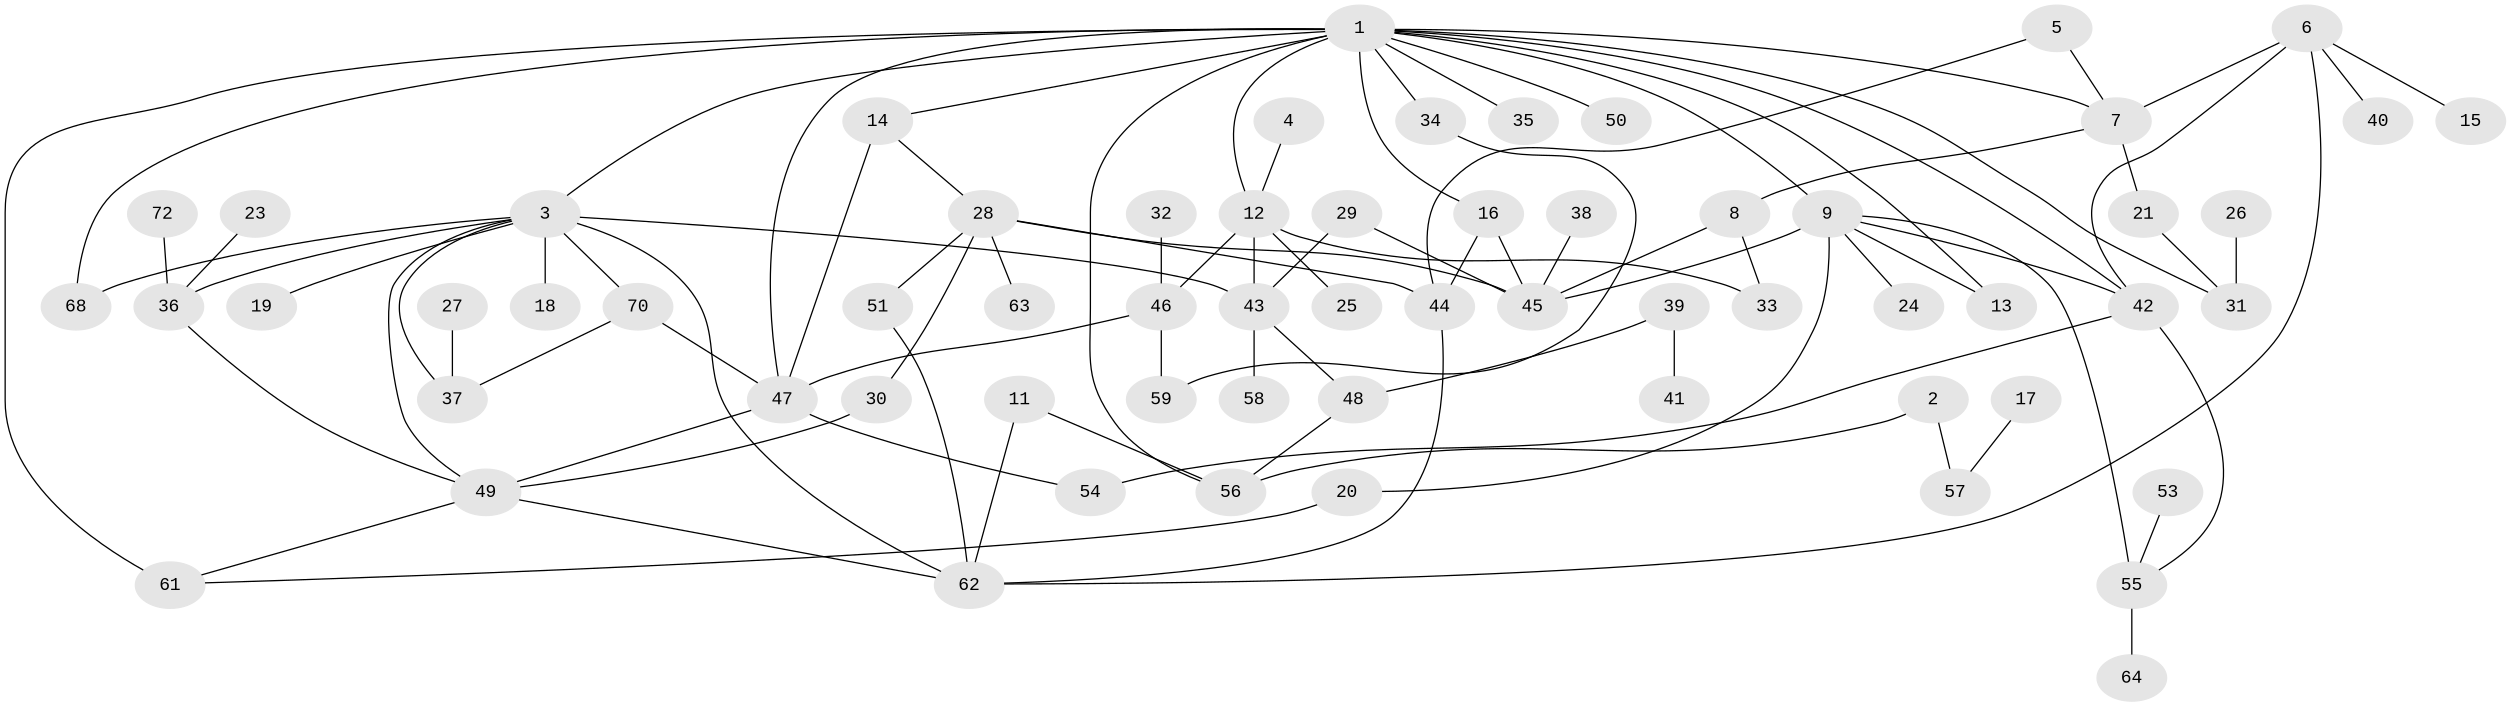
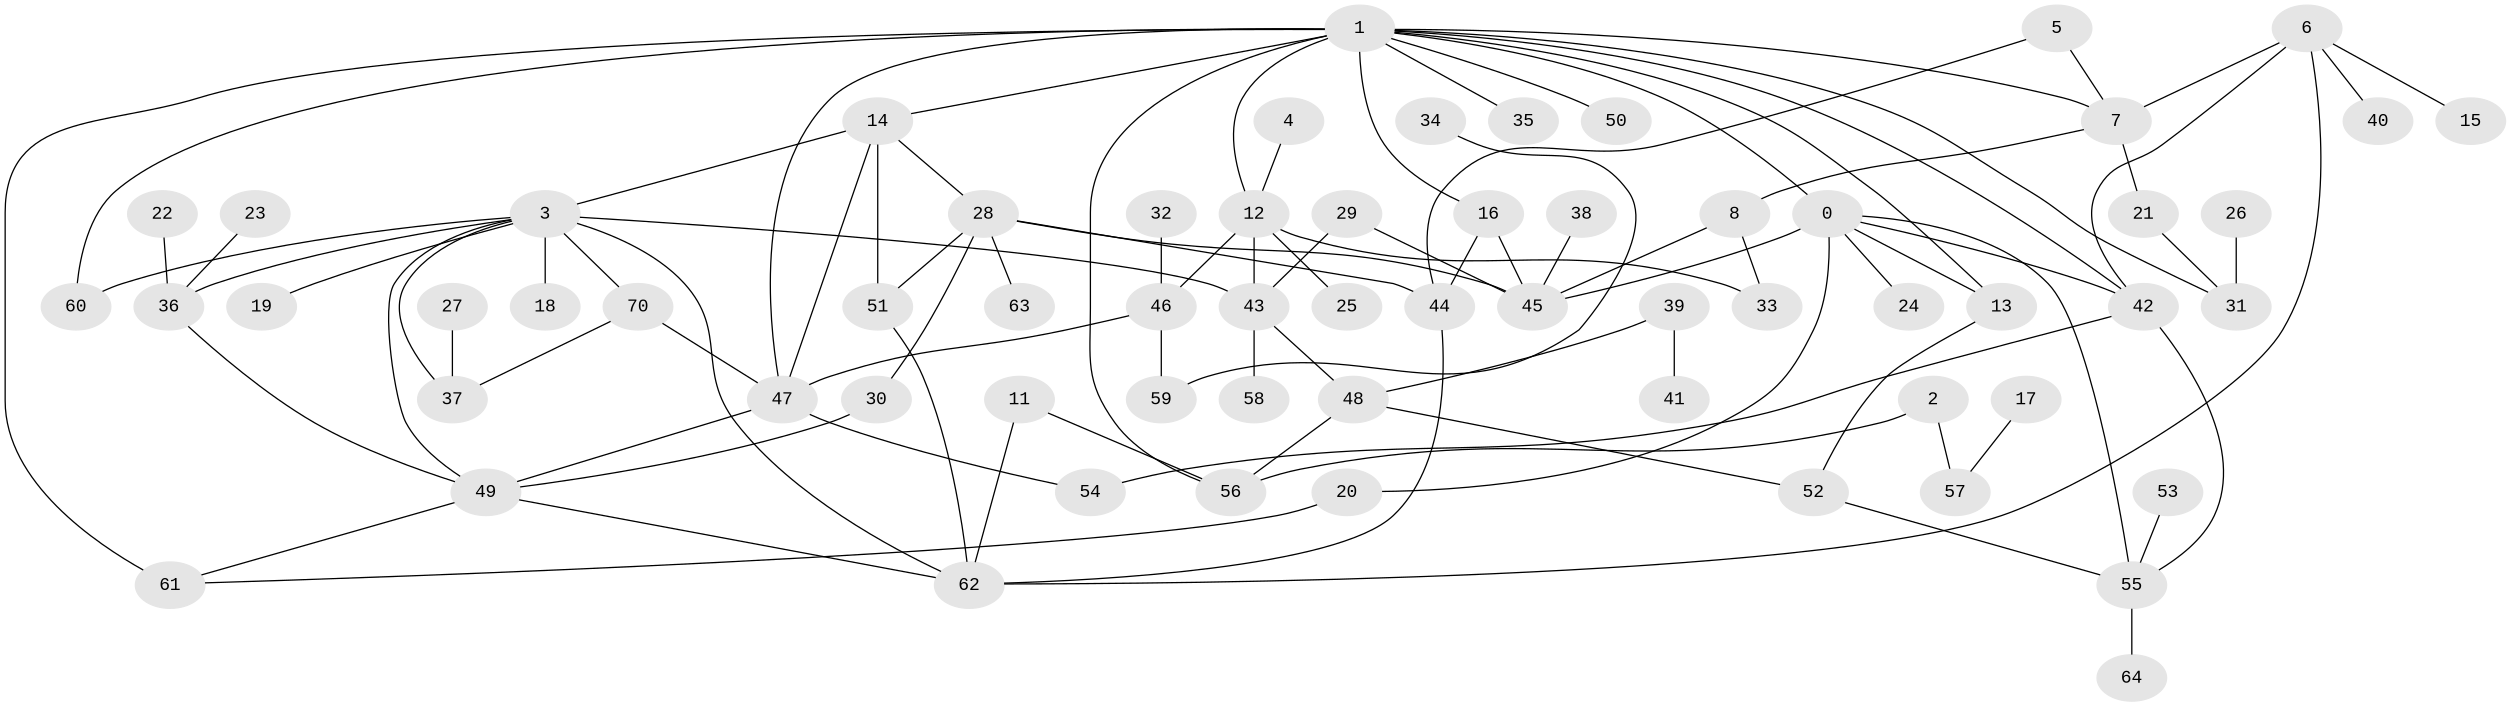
edge "1" -- "3": now "14" -- "3"
edge "1" -- "34": removed
node "72": label "72" -> "22"
edge "14" -- "51": added
node "9": label "9" -> "0"
node "68": label "68" -> "60"
node "52": added
